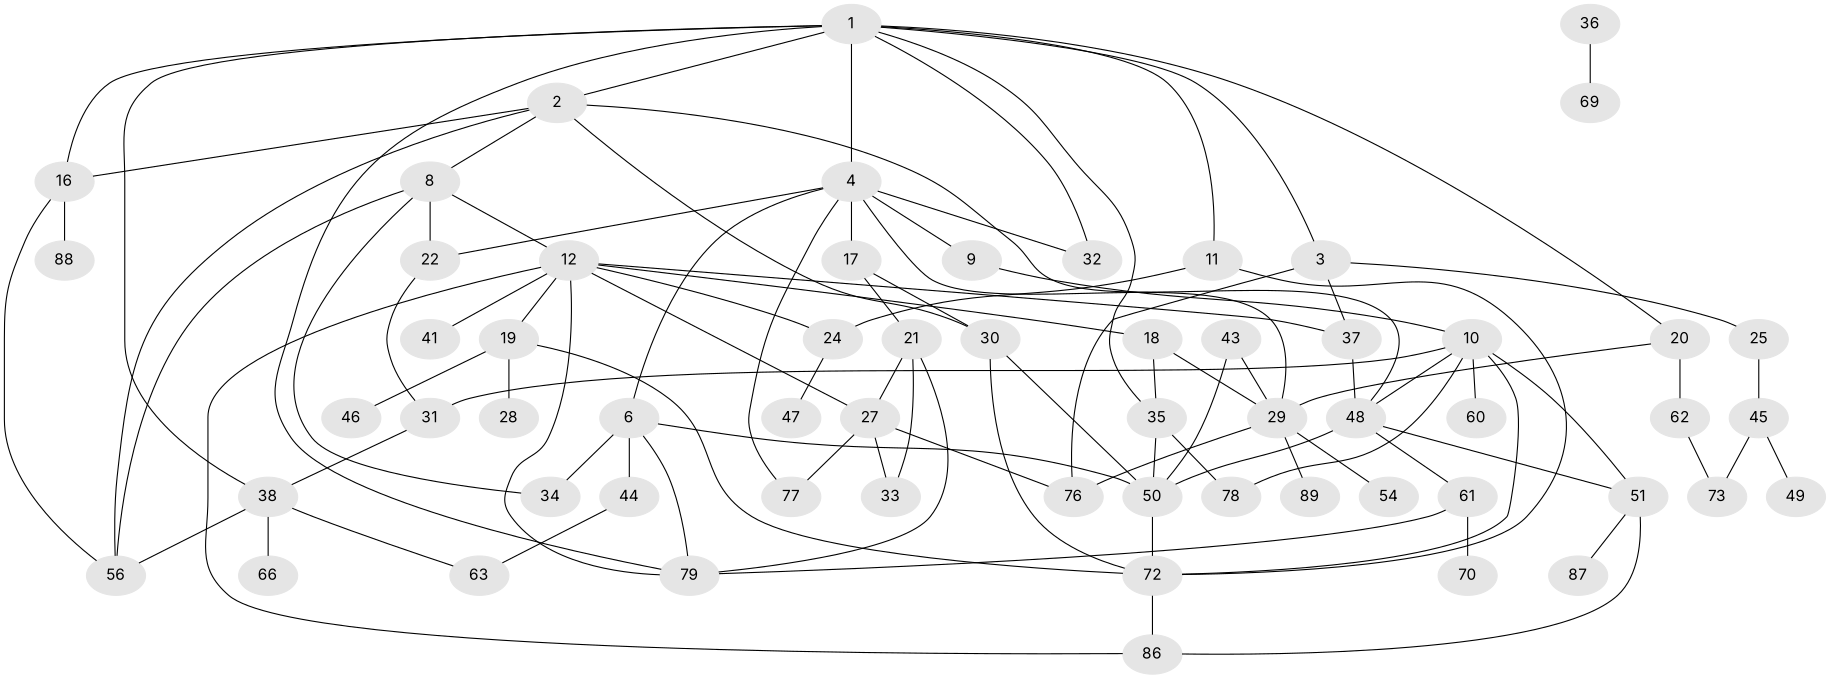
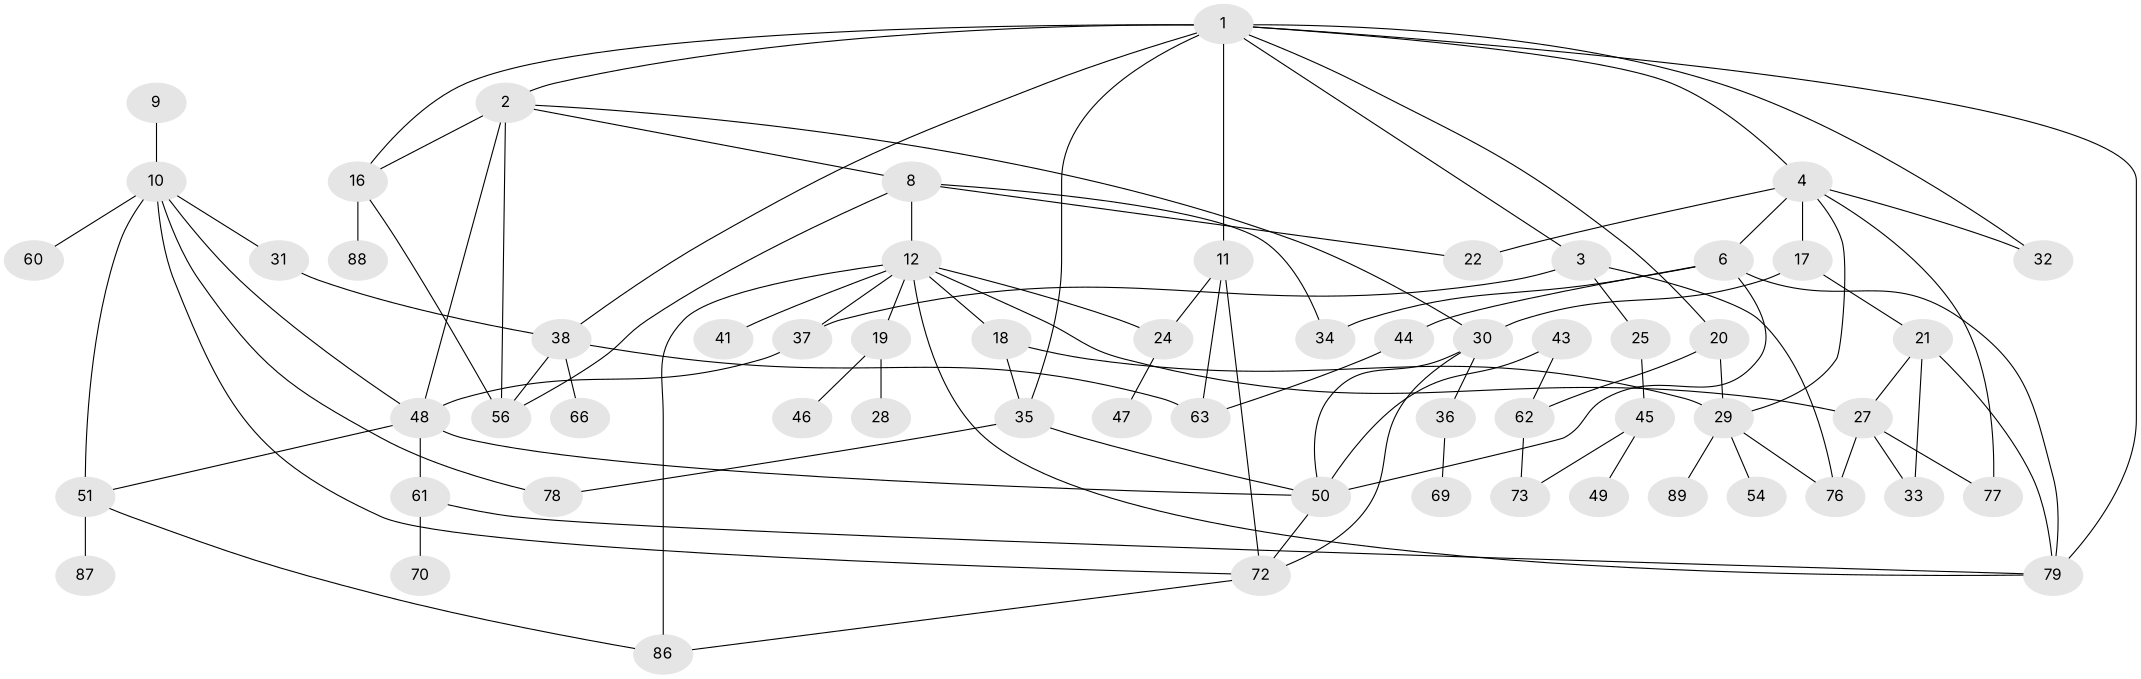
edge "4" -- "9": removed
edge "22" -- "31": removed
edge "11" -- "63": added
edge "43" -- "29": now "43" -- "62"
edge "30" -- "36": added
edge "19" -- "72": removed
